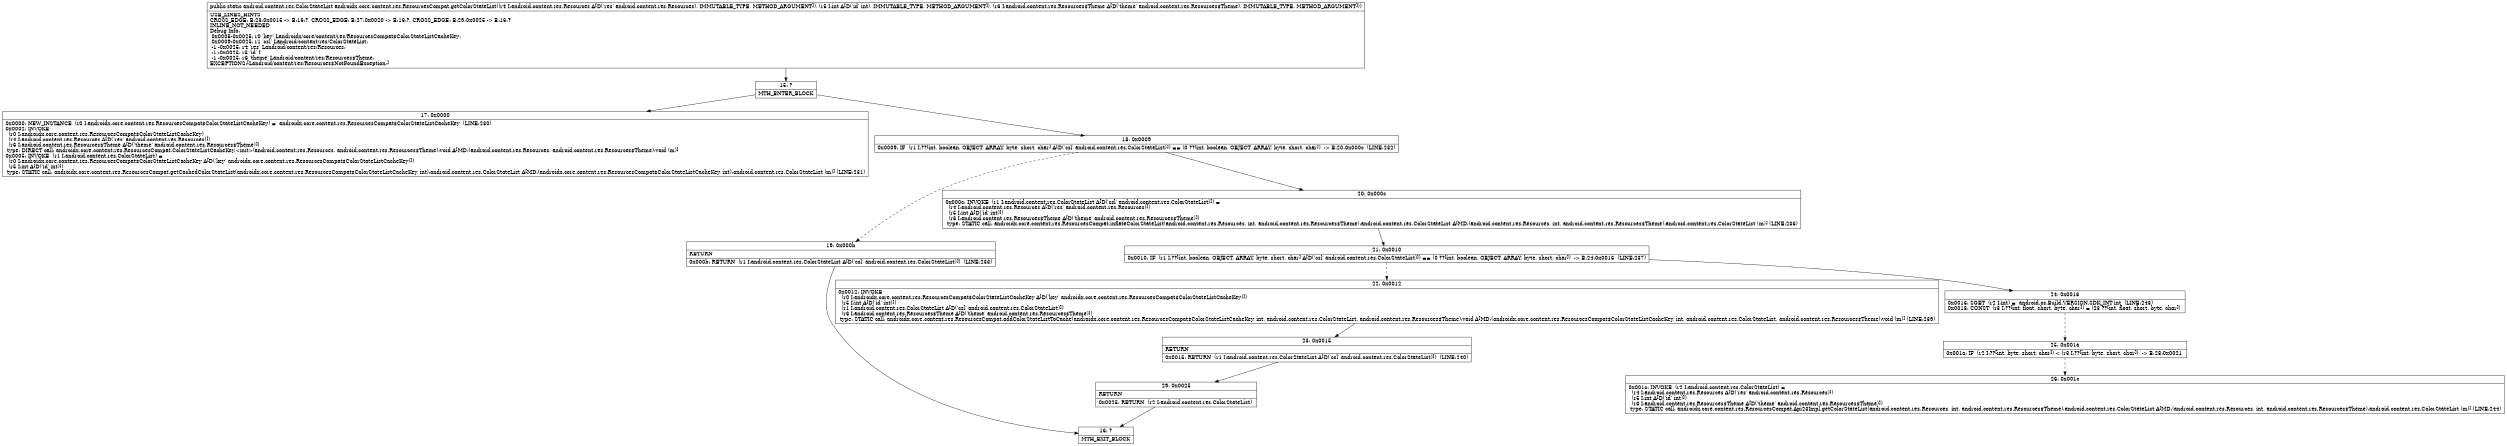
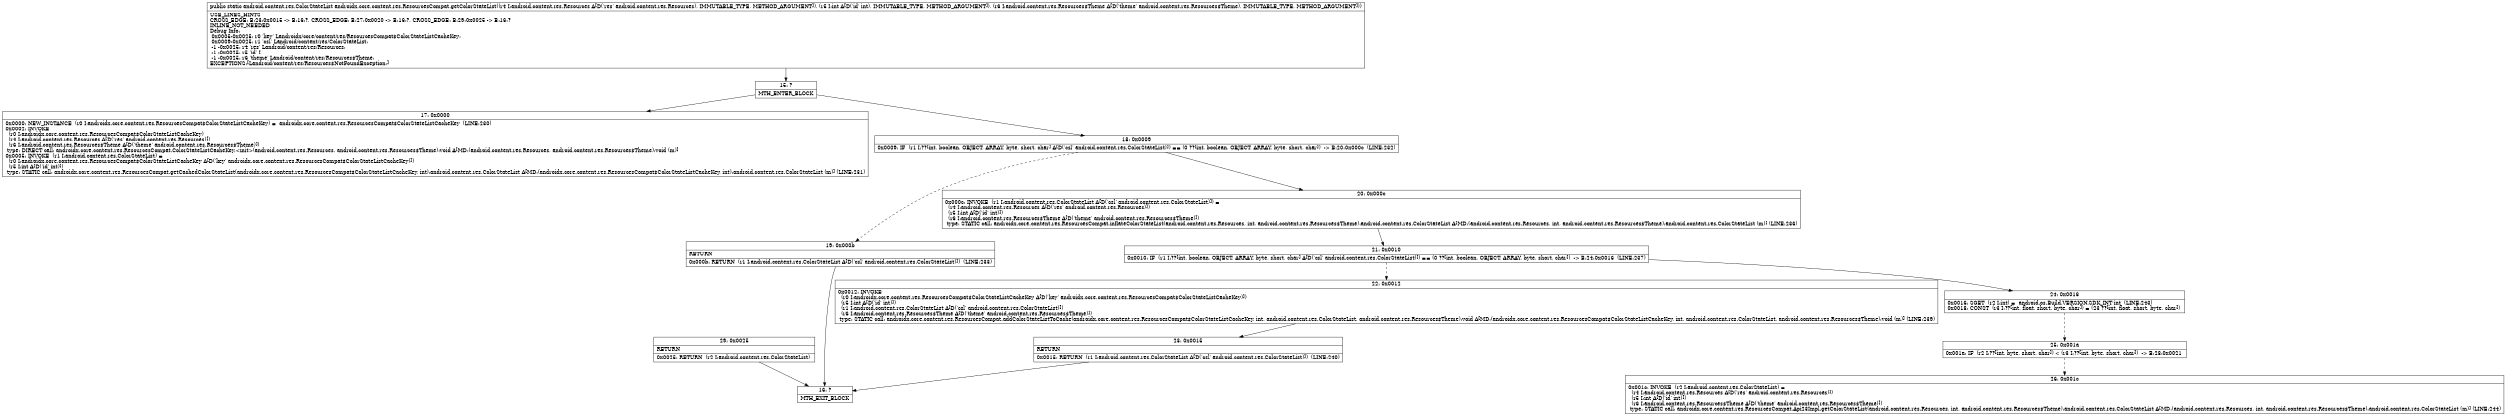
edge "23: 0x0015" -> "29: 0x0025": now "23: 0x0015" -> "16: ?"
